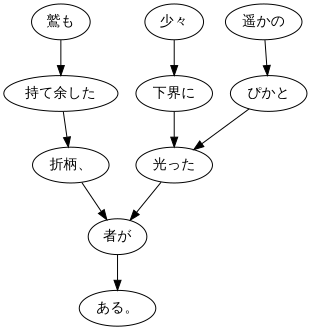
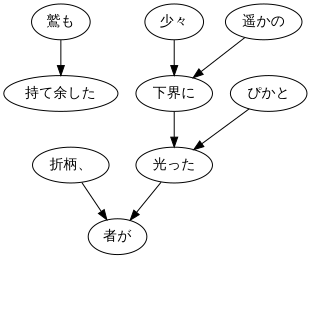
edge "遥かの" -> "ぴかと": now "遥かの" -> "下界に"
edge "持て余した" -> "折柄、": removed
node "ある。": removed
